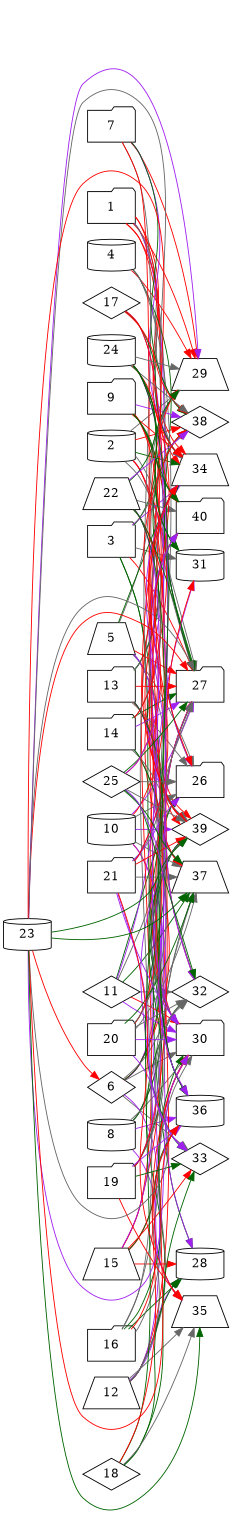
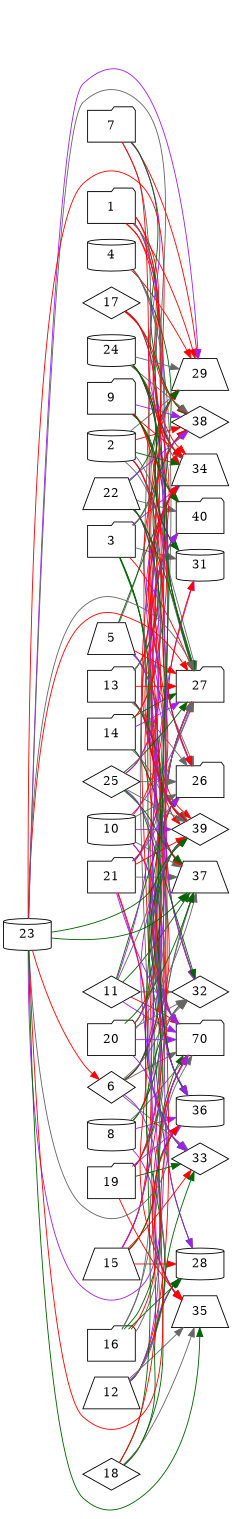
edge "3" -> "39": added
node "30": label "30" -> "70"
edge "19" -> "32": removed
